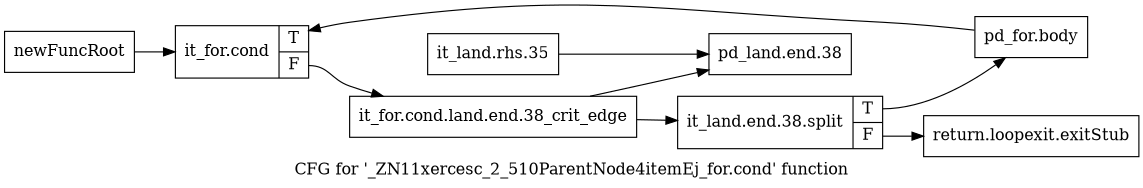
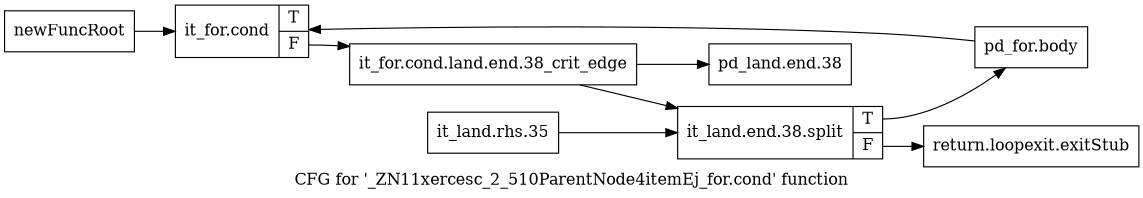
edge "it_land.rhs.35" -> "pd_land.end.38": now "it_land.rhs.35" -> "it_land.end.38.split"
